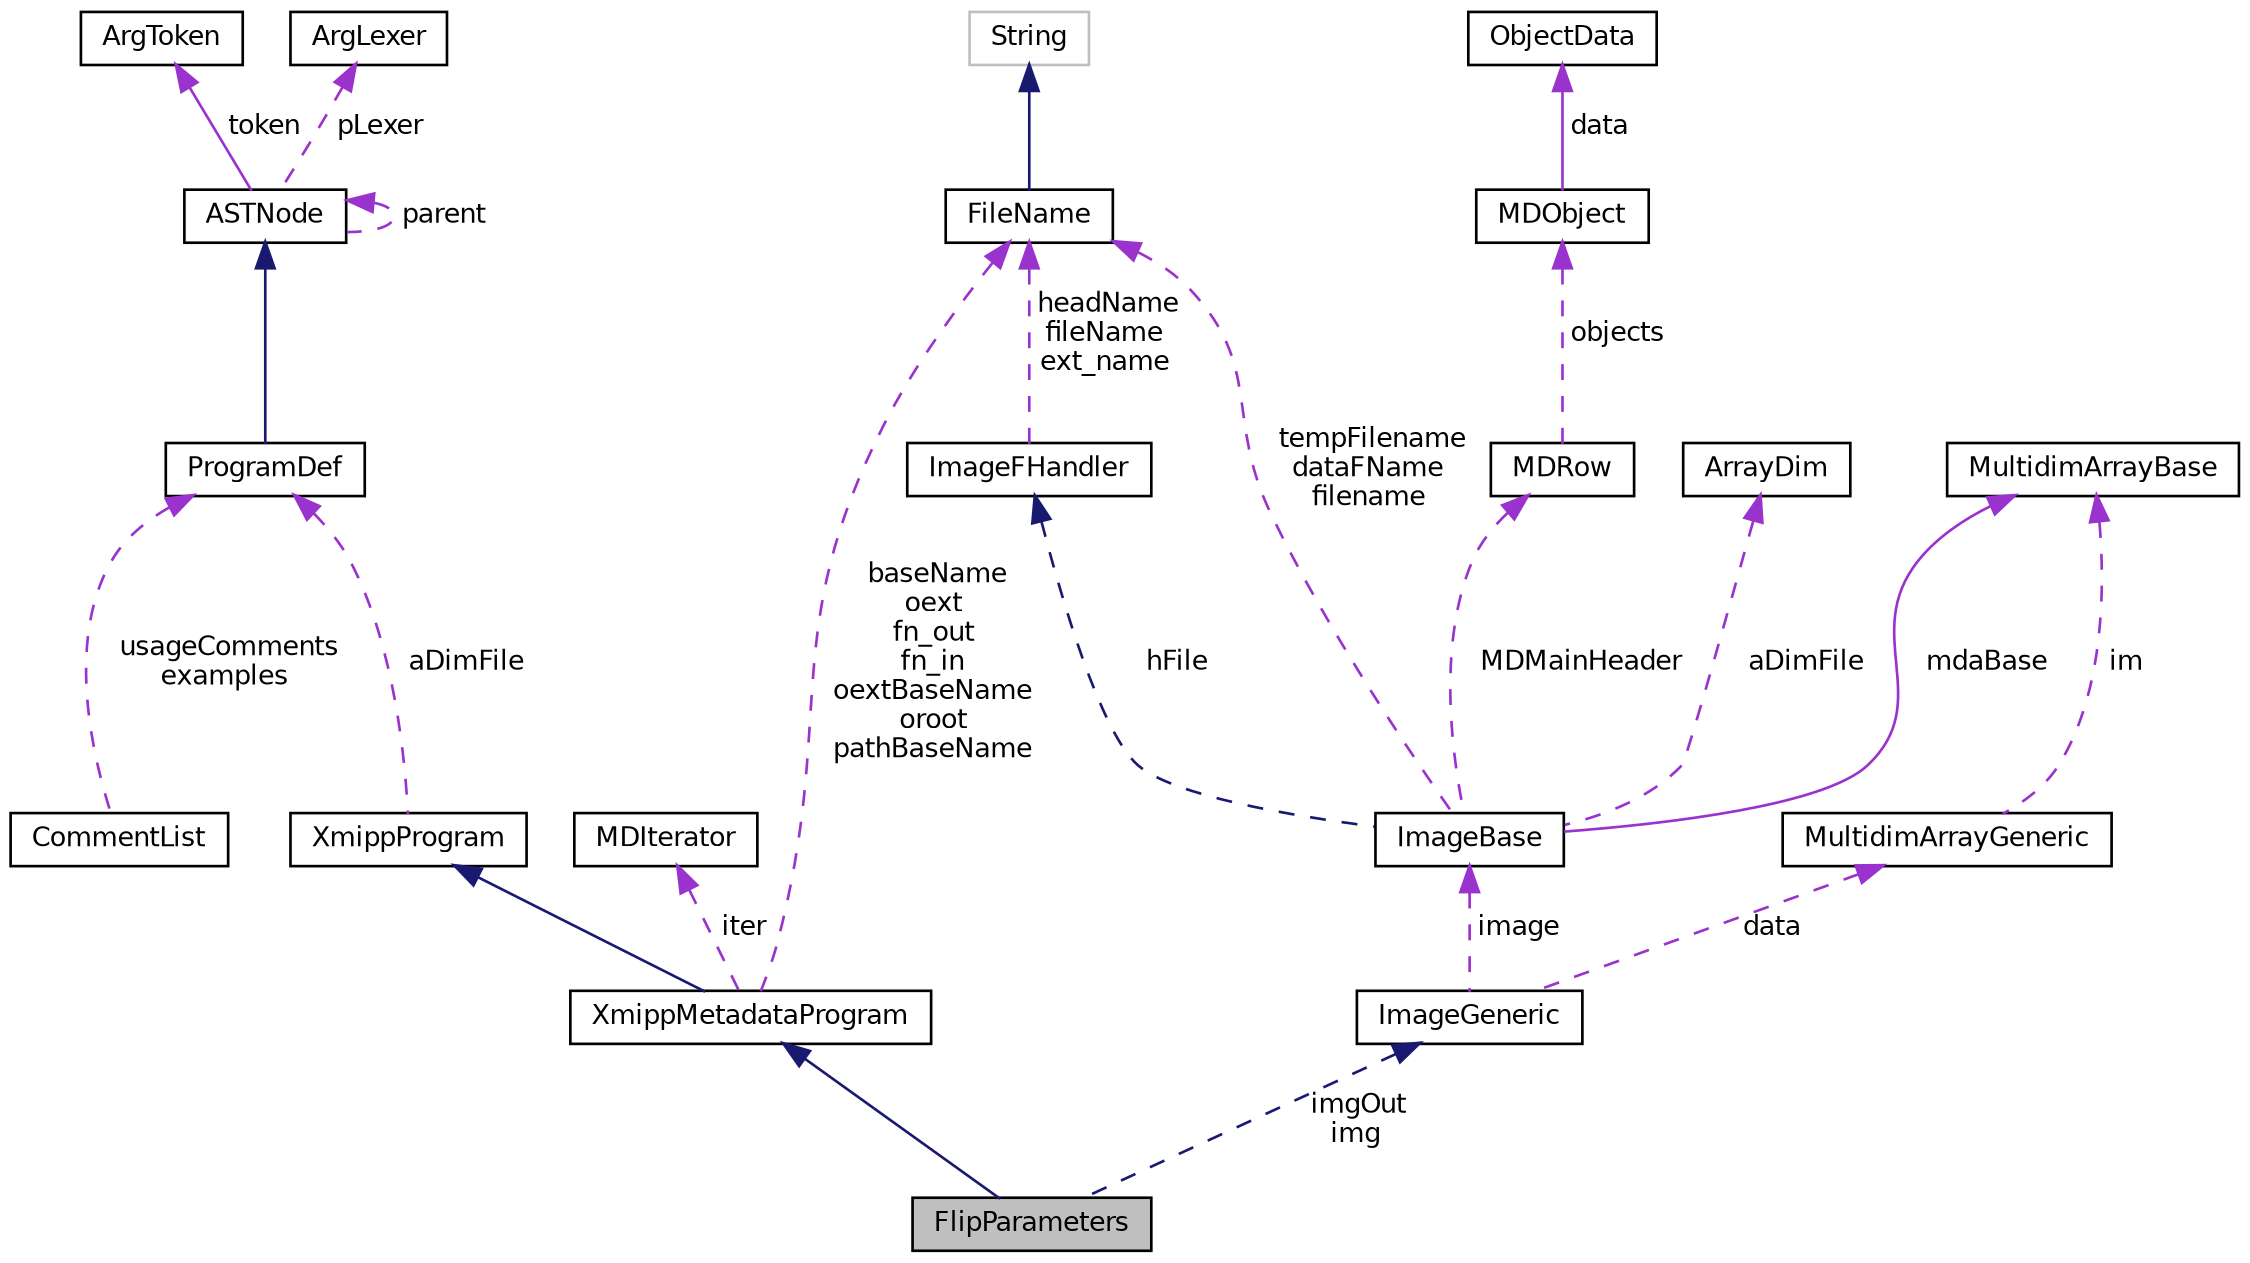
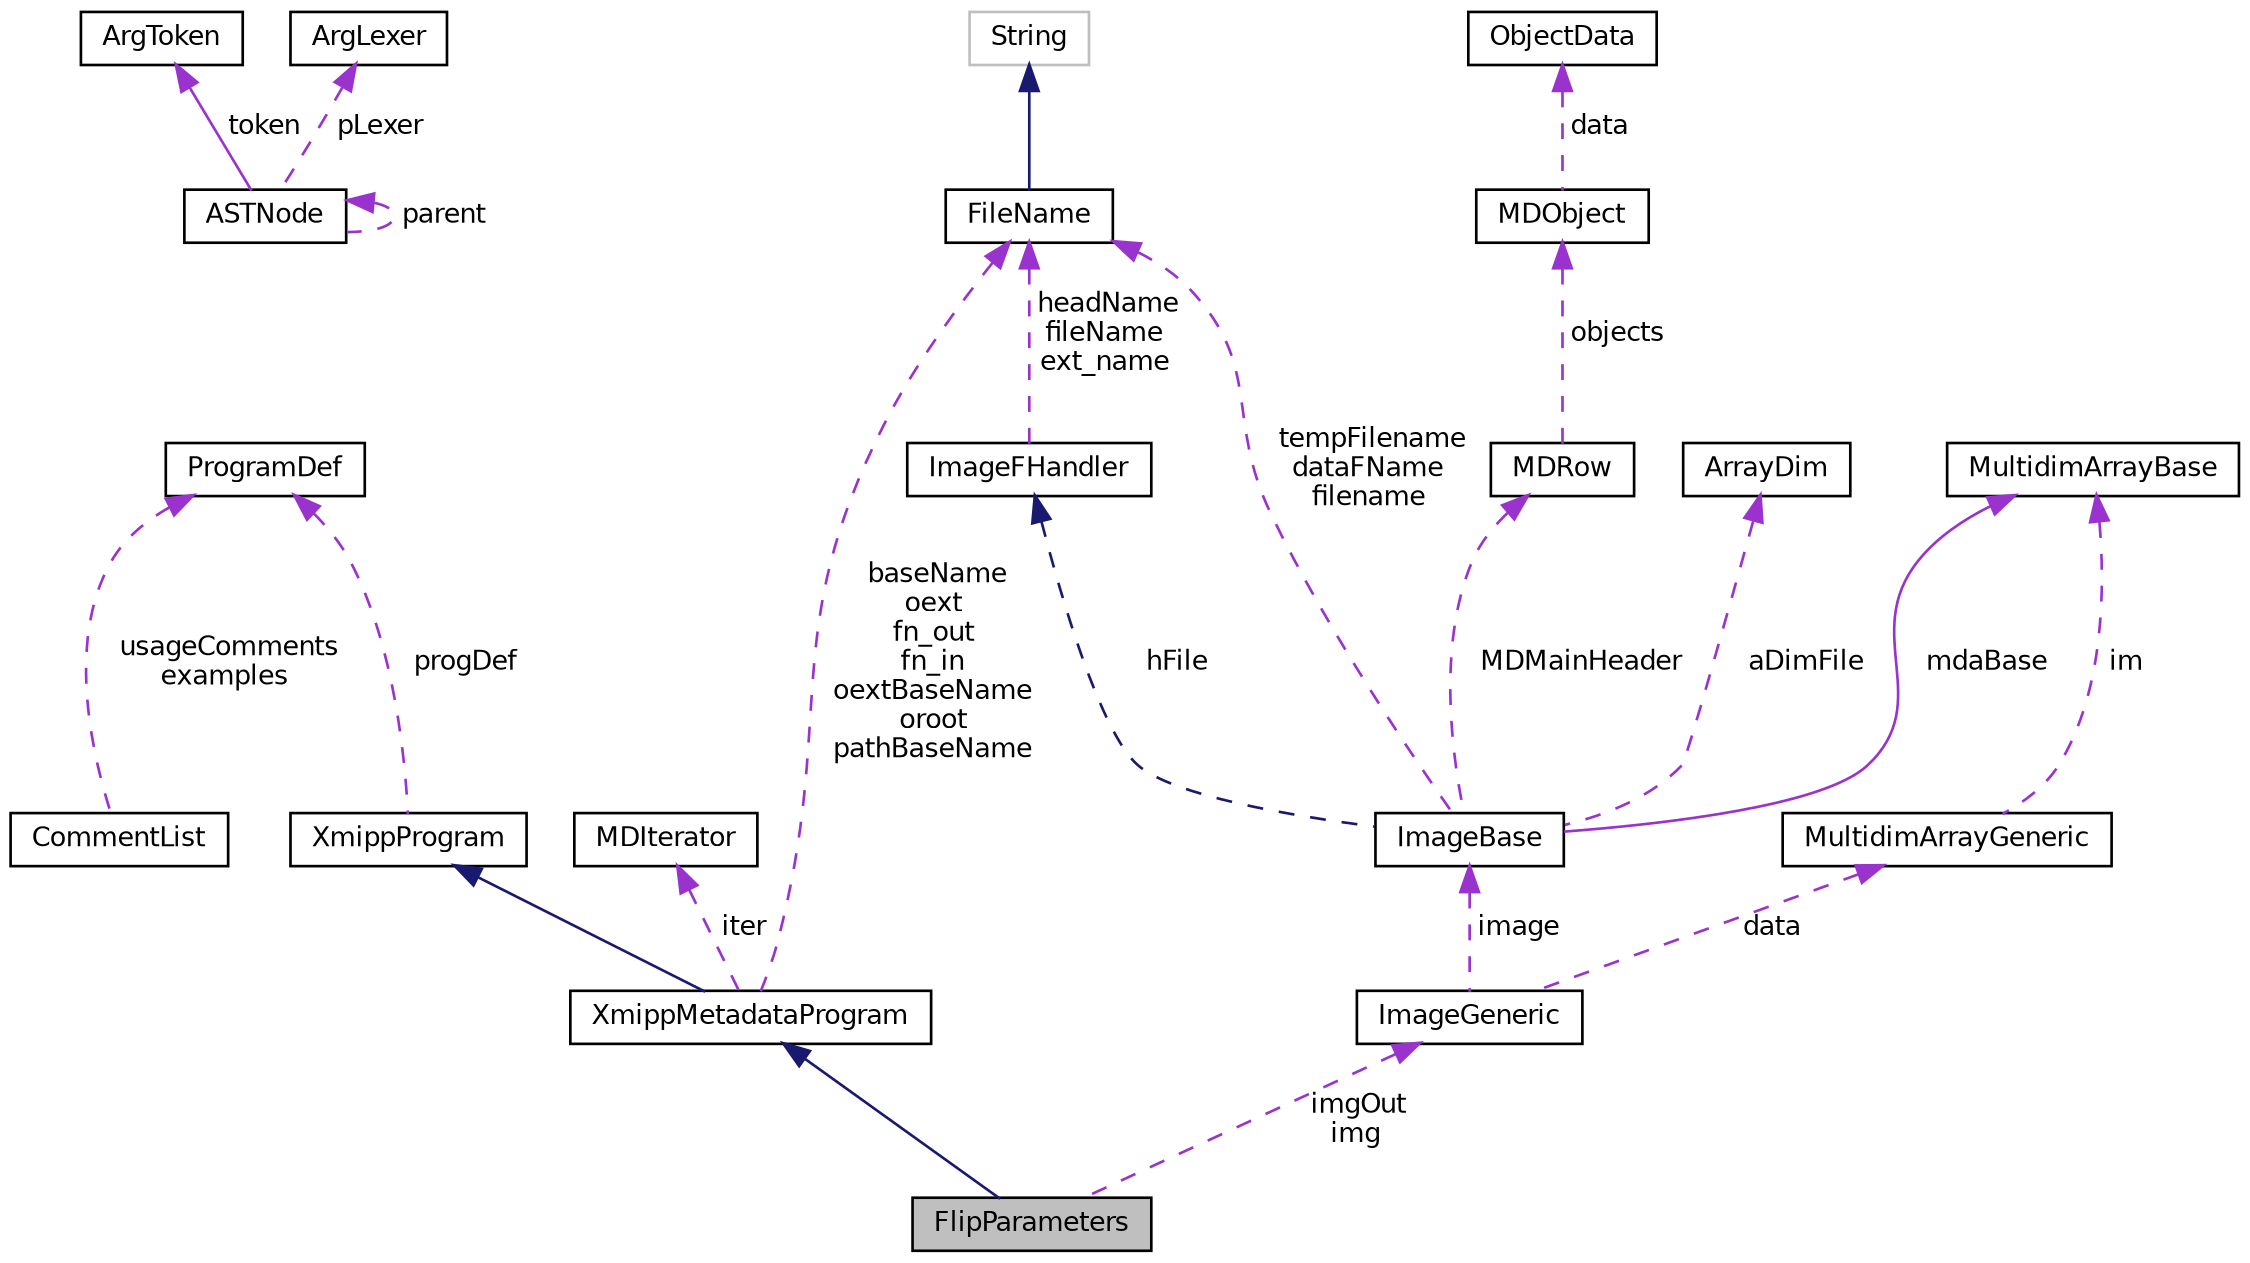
edge "MDObject" -> "ObjectData": style solid -> dashed
edge "ProgramDef" -> "ASTNode": removed
edge "XmippProgram" -> "ProgramDef": label " aDimFile" -> " progDef"
edge "FlipParameters" -> "ImageGeneric": color midnightblue -> darkorchid3
